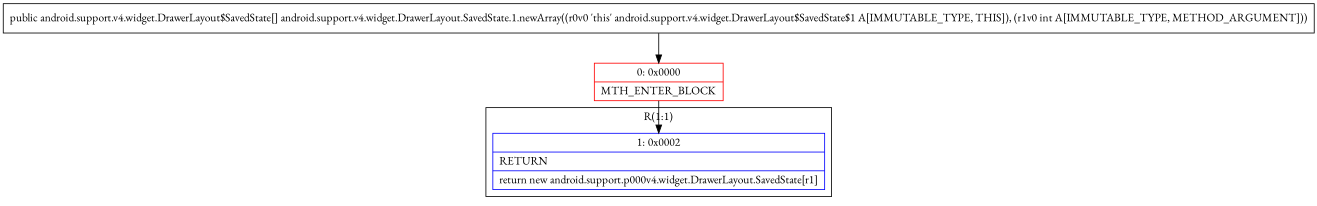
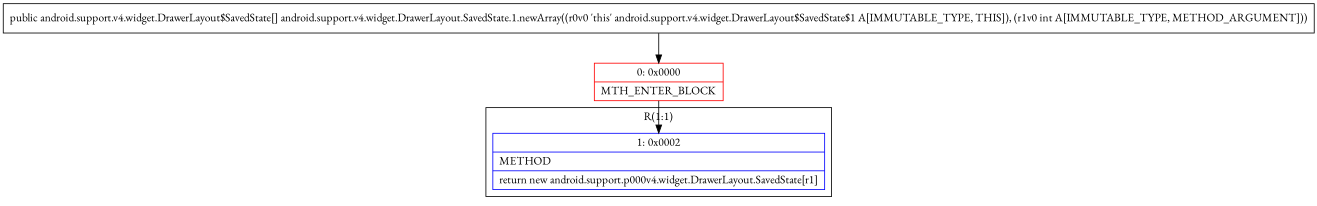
node "1: 0x0002": text "RETURN" -> "METHOD"
